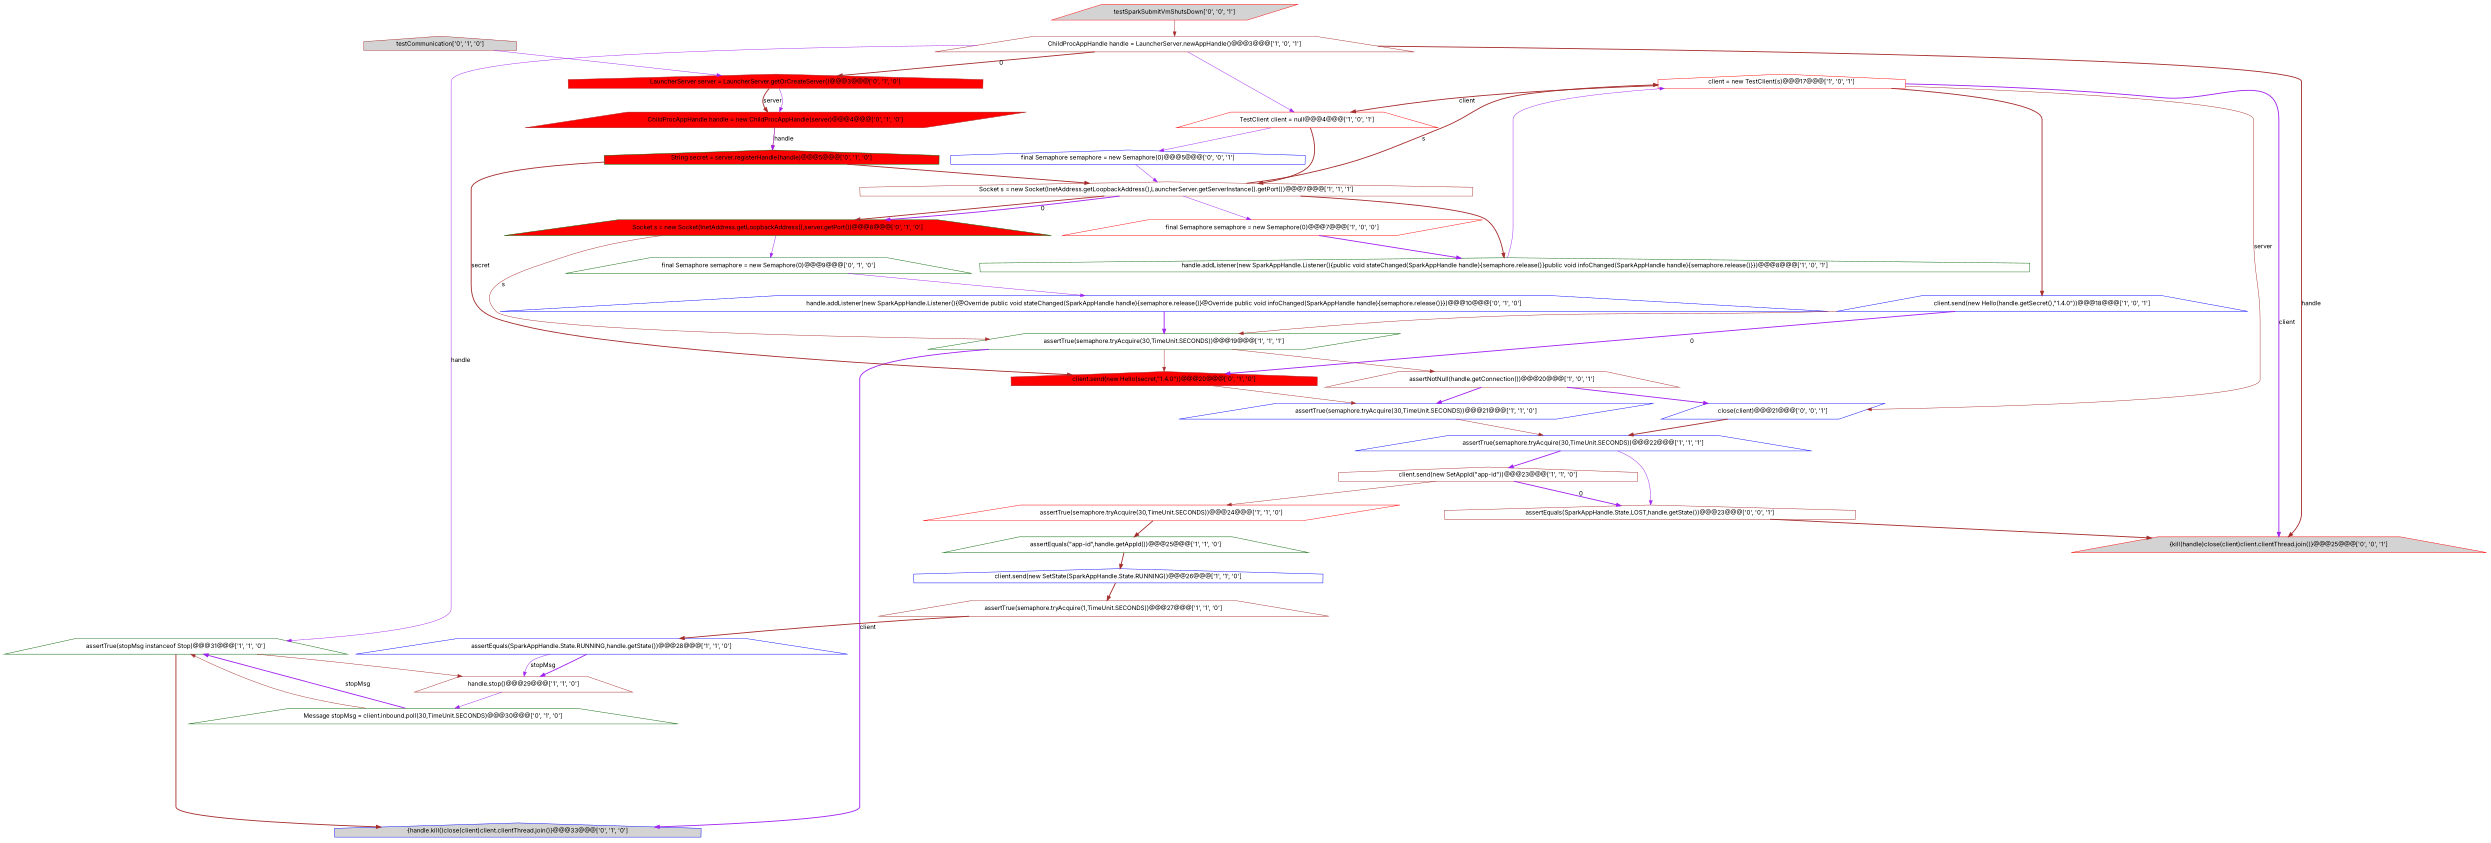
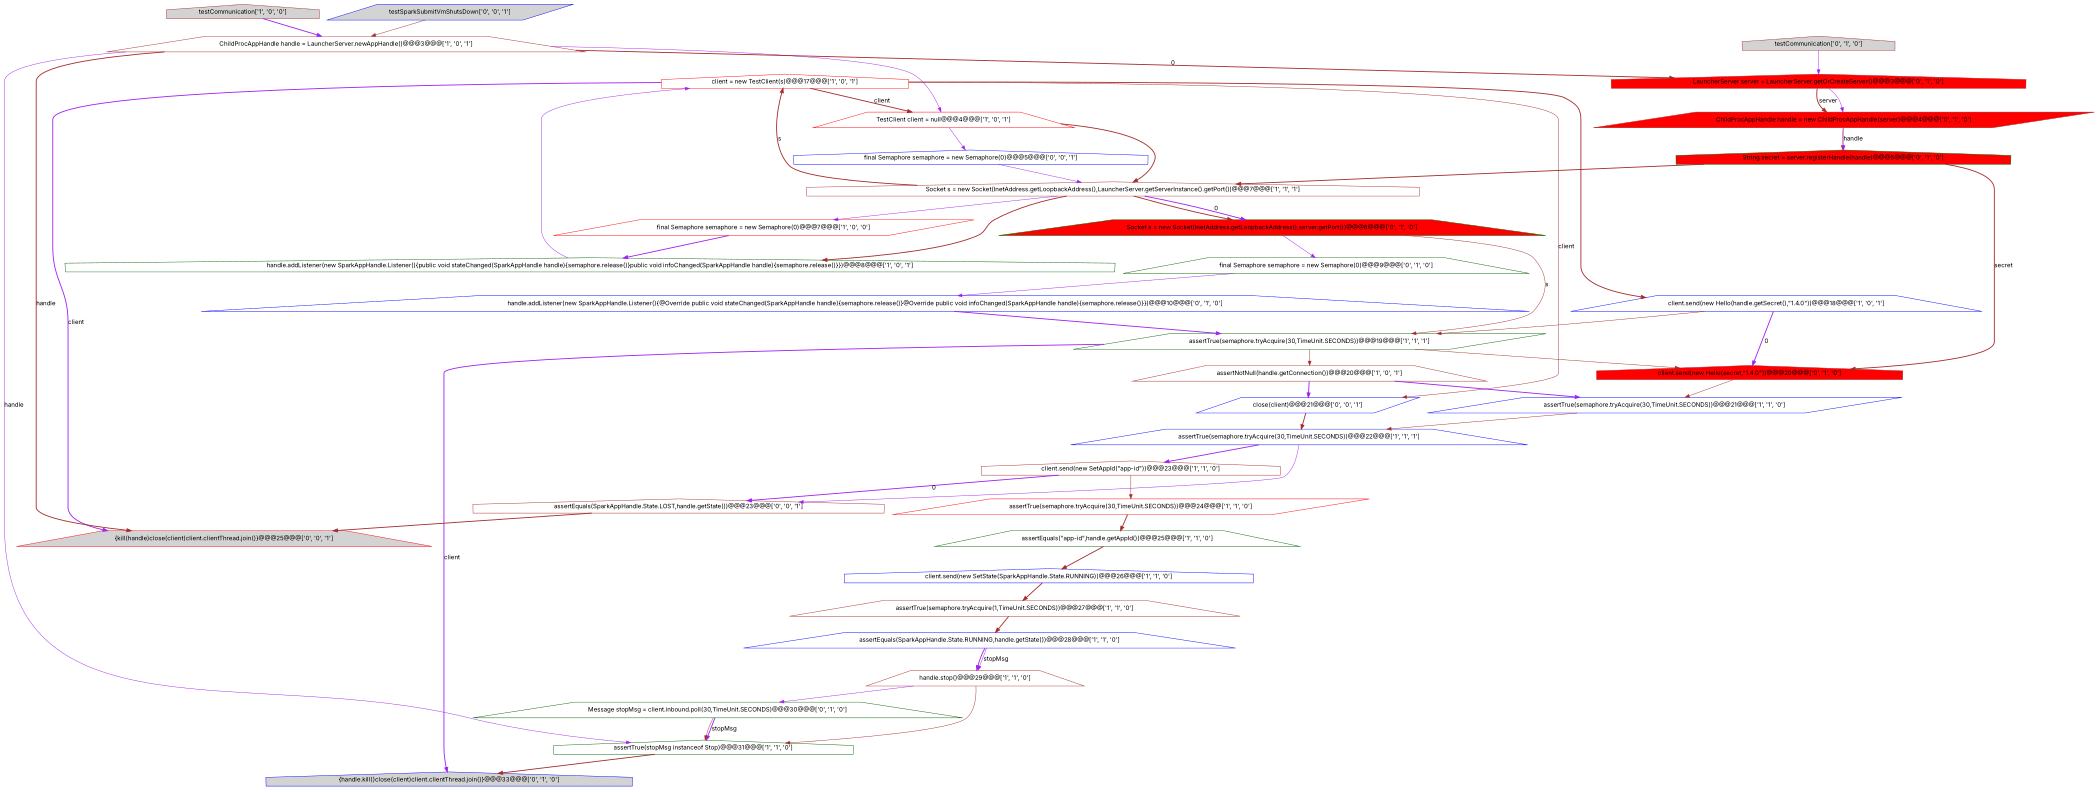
node "testCommunication['1', '0', '0']": added
node "testSparkSubmitVmShutsDown['0', '0', '1']": color red -> blue
edge "client = new TestClient(s)@@@17@@@['1', '0', '1']" -> "close(client)@@@21@@@['0', '0', '1']": label "server" -> "client"
node "assertTrue(stopMsg instanceof Stop)@@@31@@@['1', '1', '0']": shape trapezium -> house
edge "assertTrue(stopMsg instanceof Stop)@@@31@@@['1', '1', '0']" -> "handle.stop()@@@29@@@['1', '1', '0']": reversed
